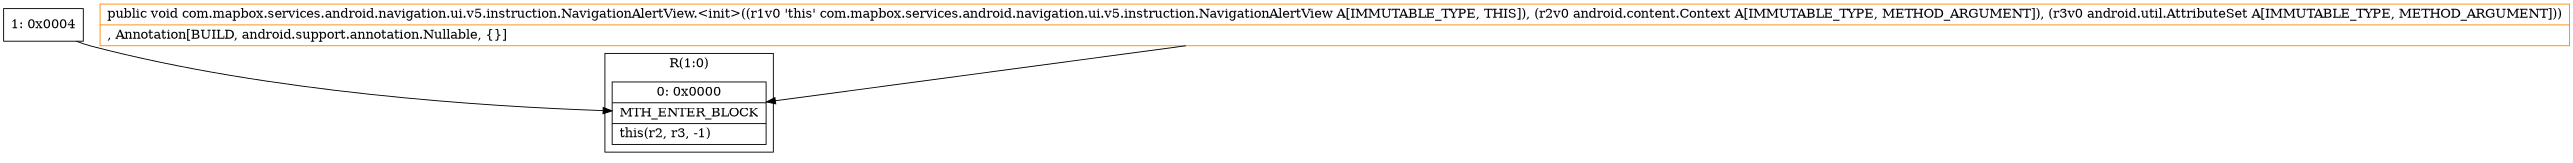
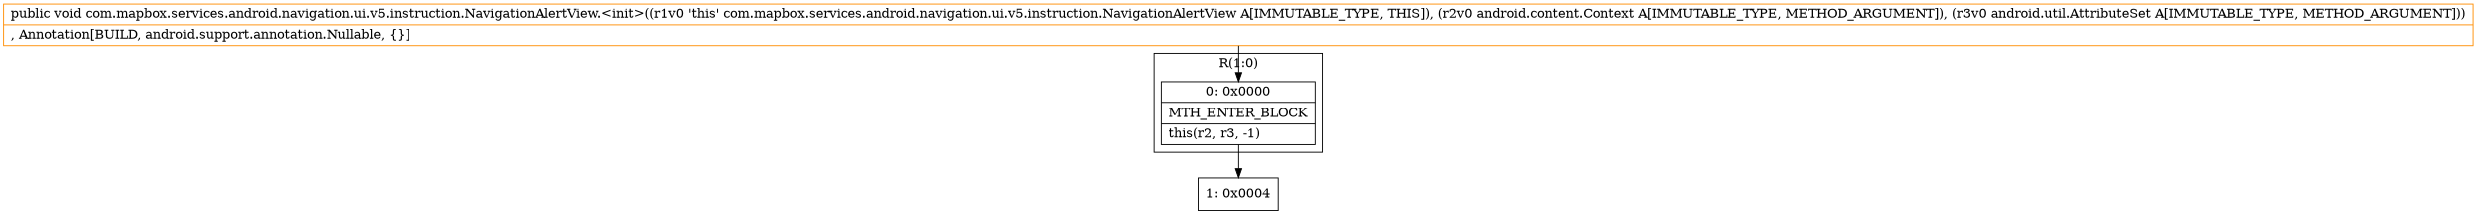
edge "1: 0x0004" -> "0: 0x0000": reversed
